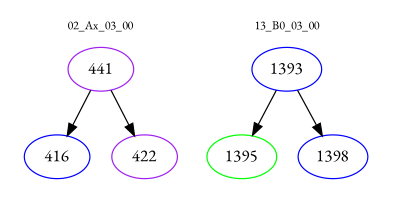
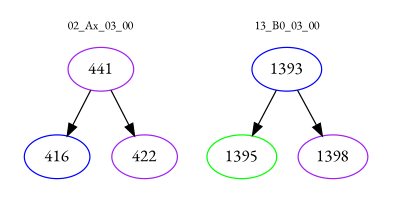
node "1398": color blue -> purple
